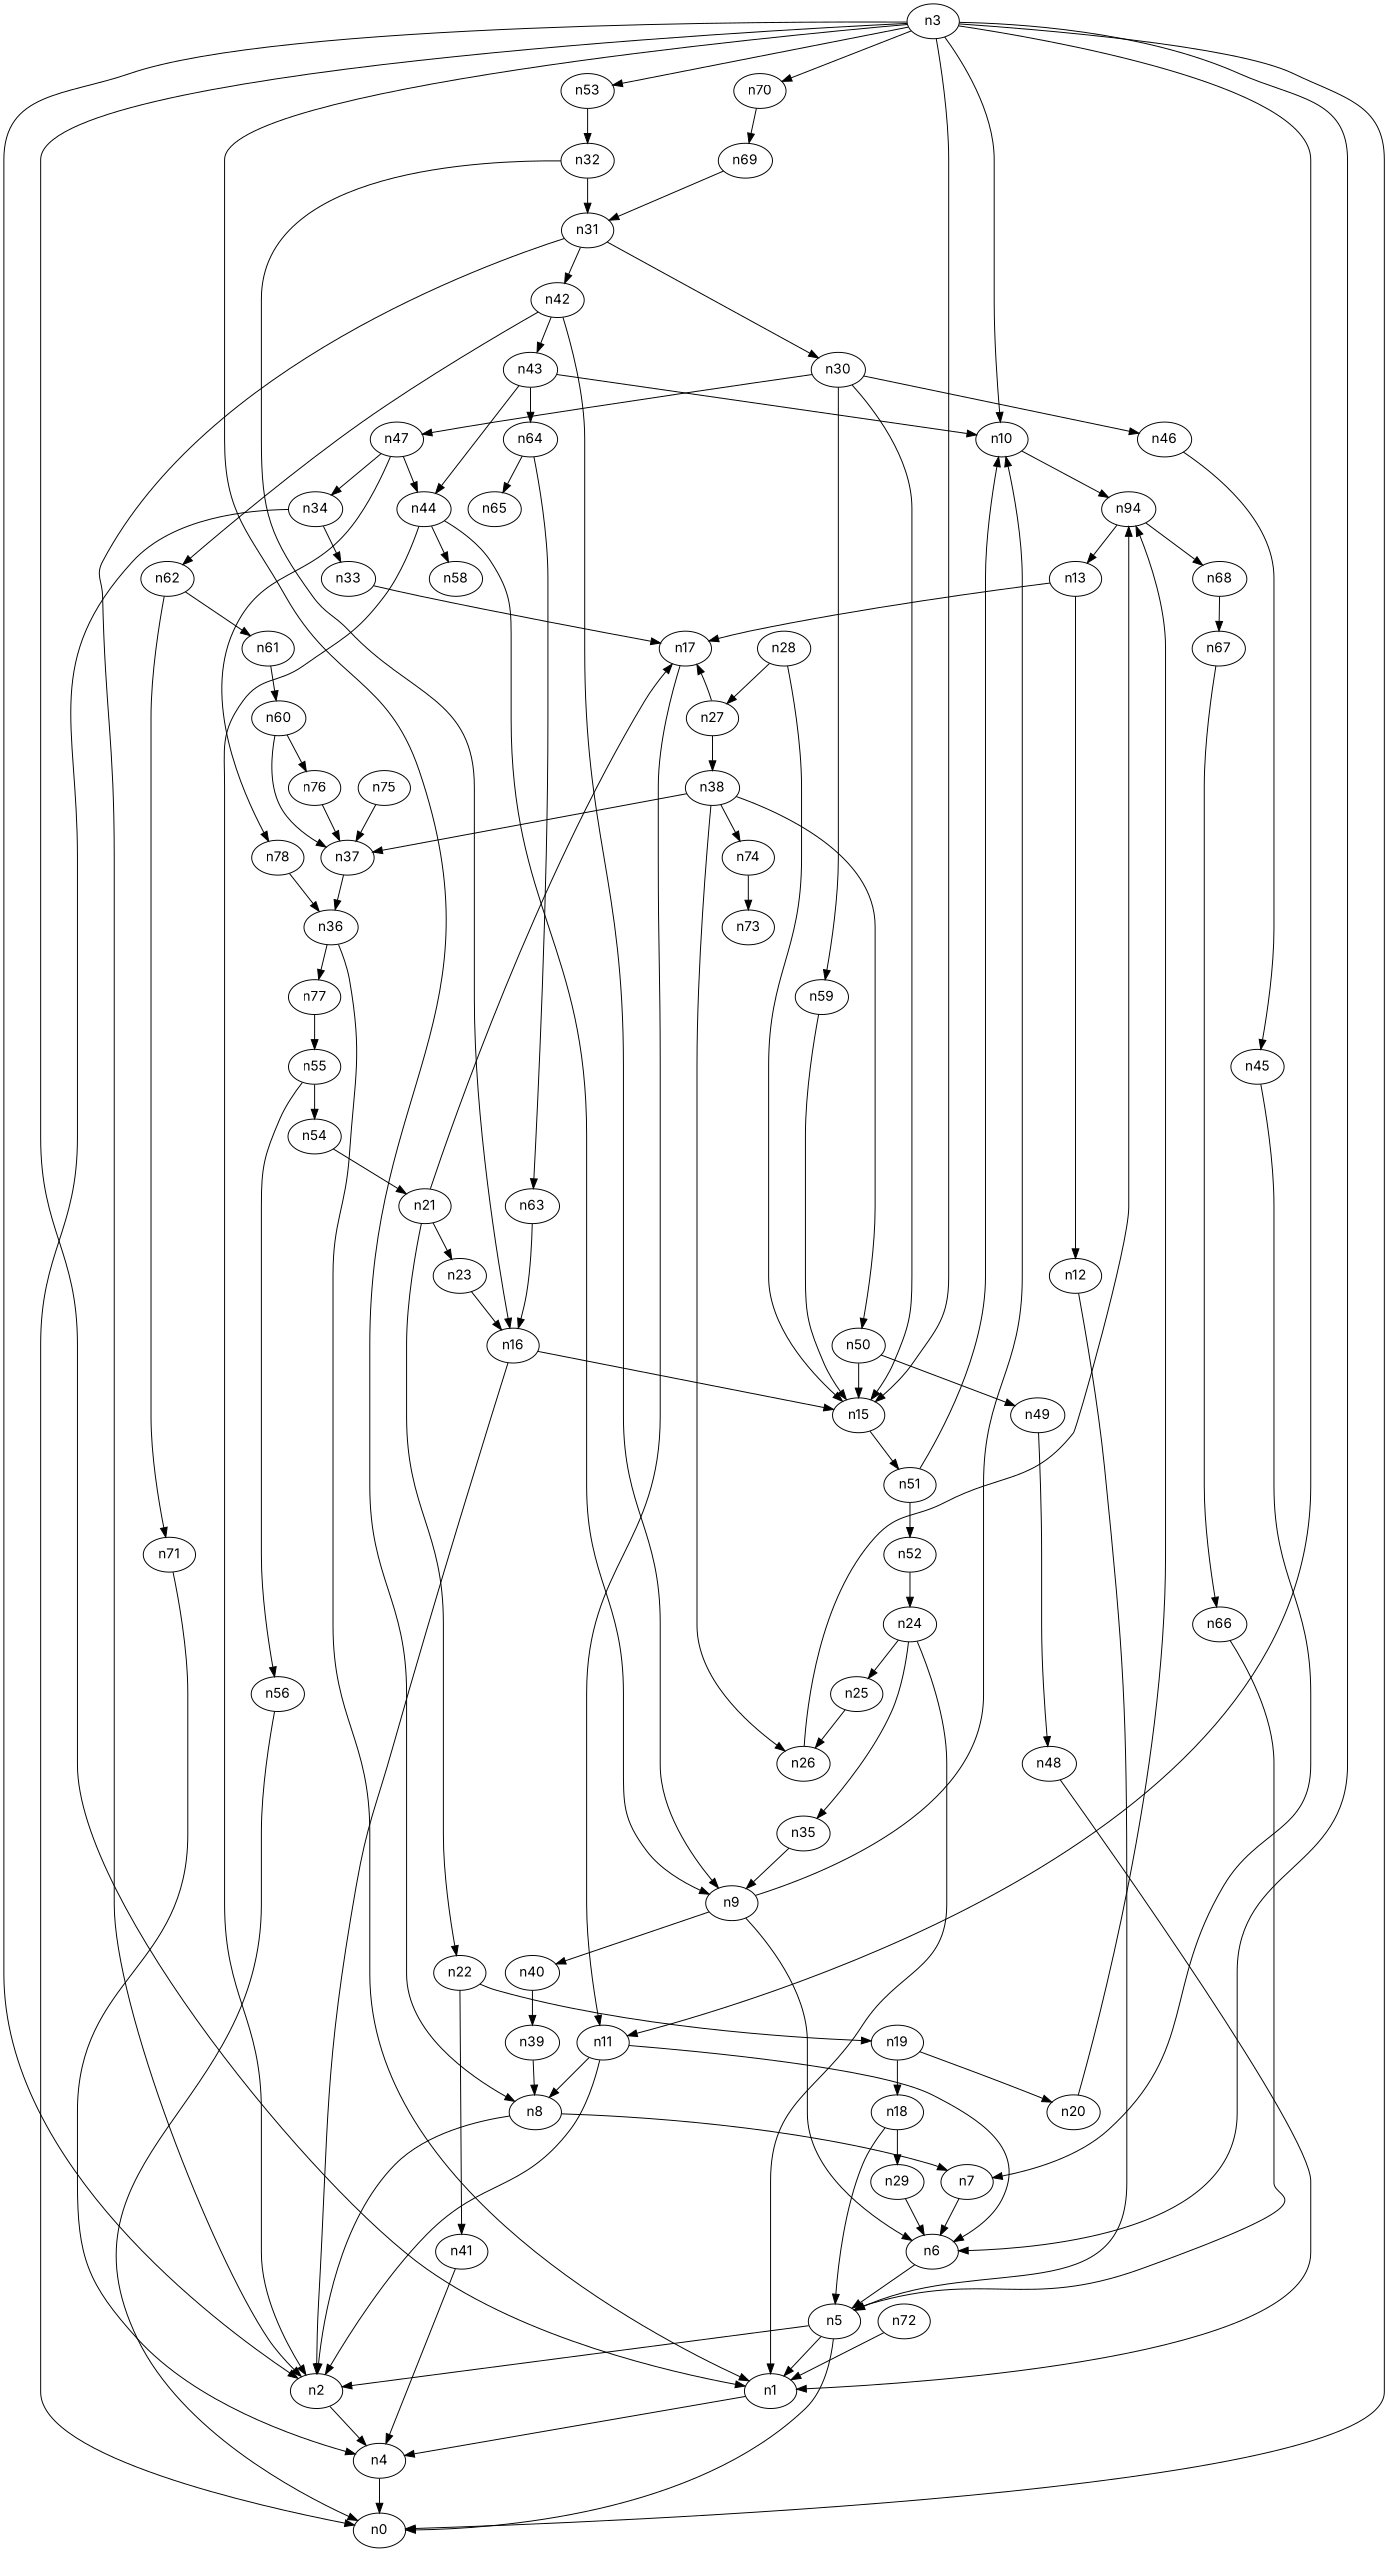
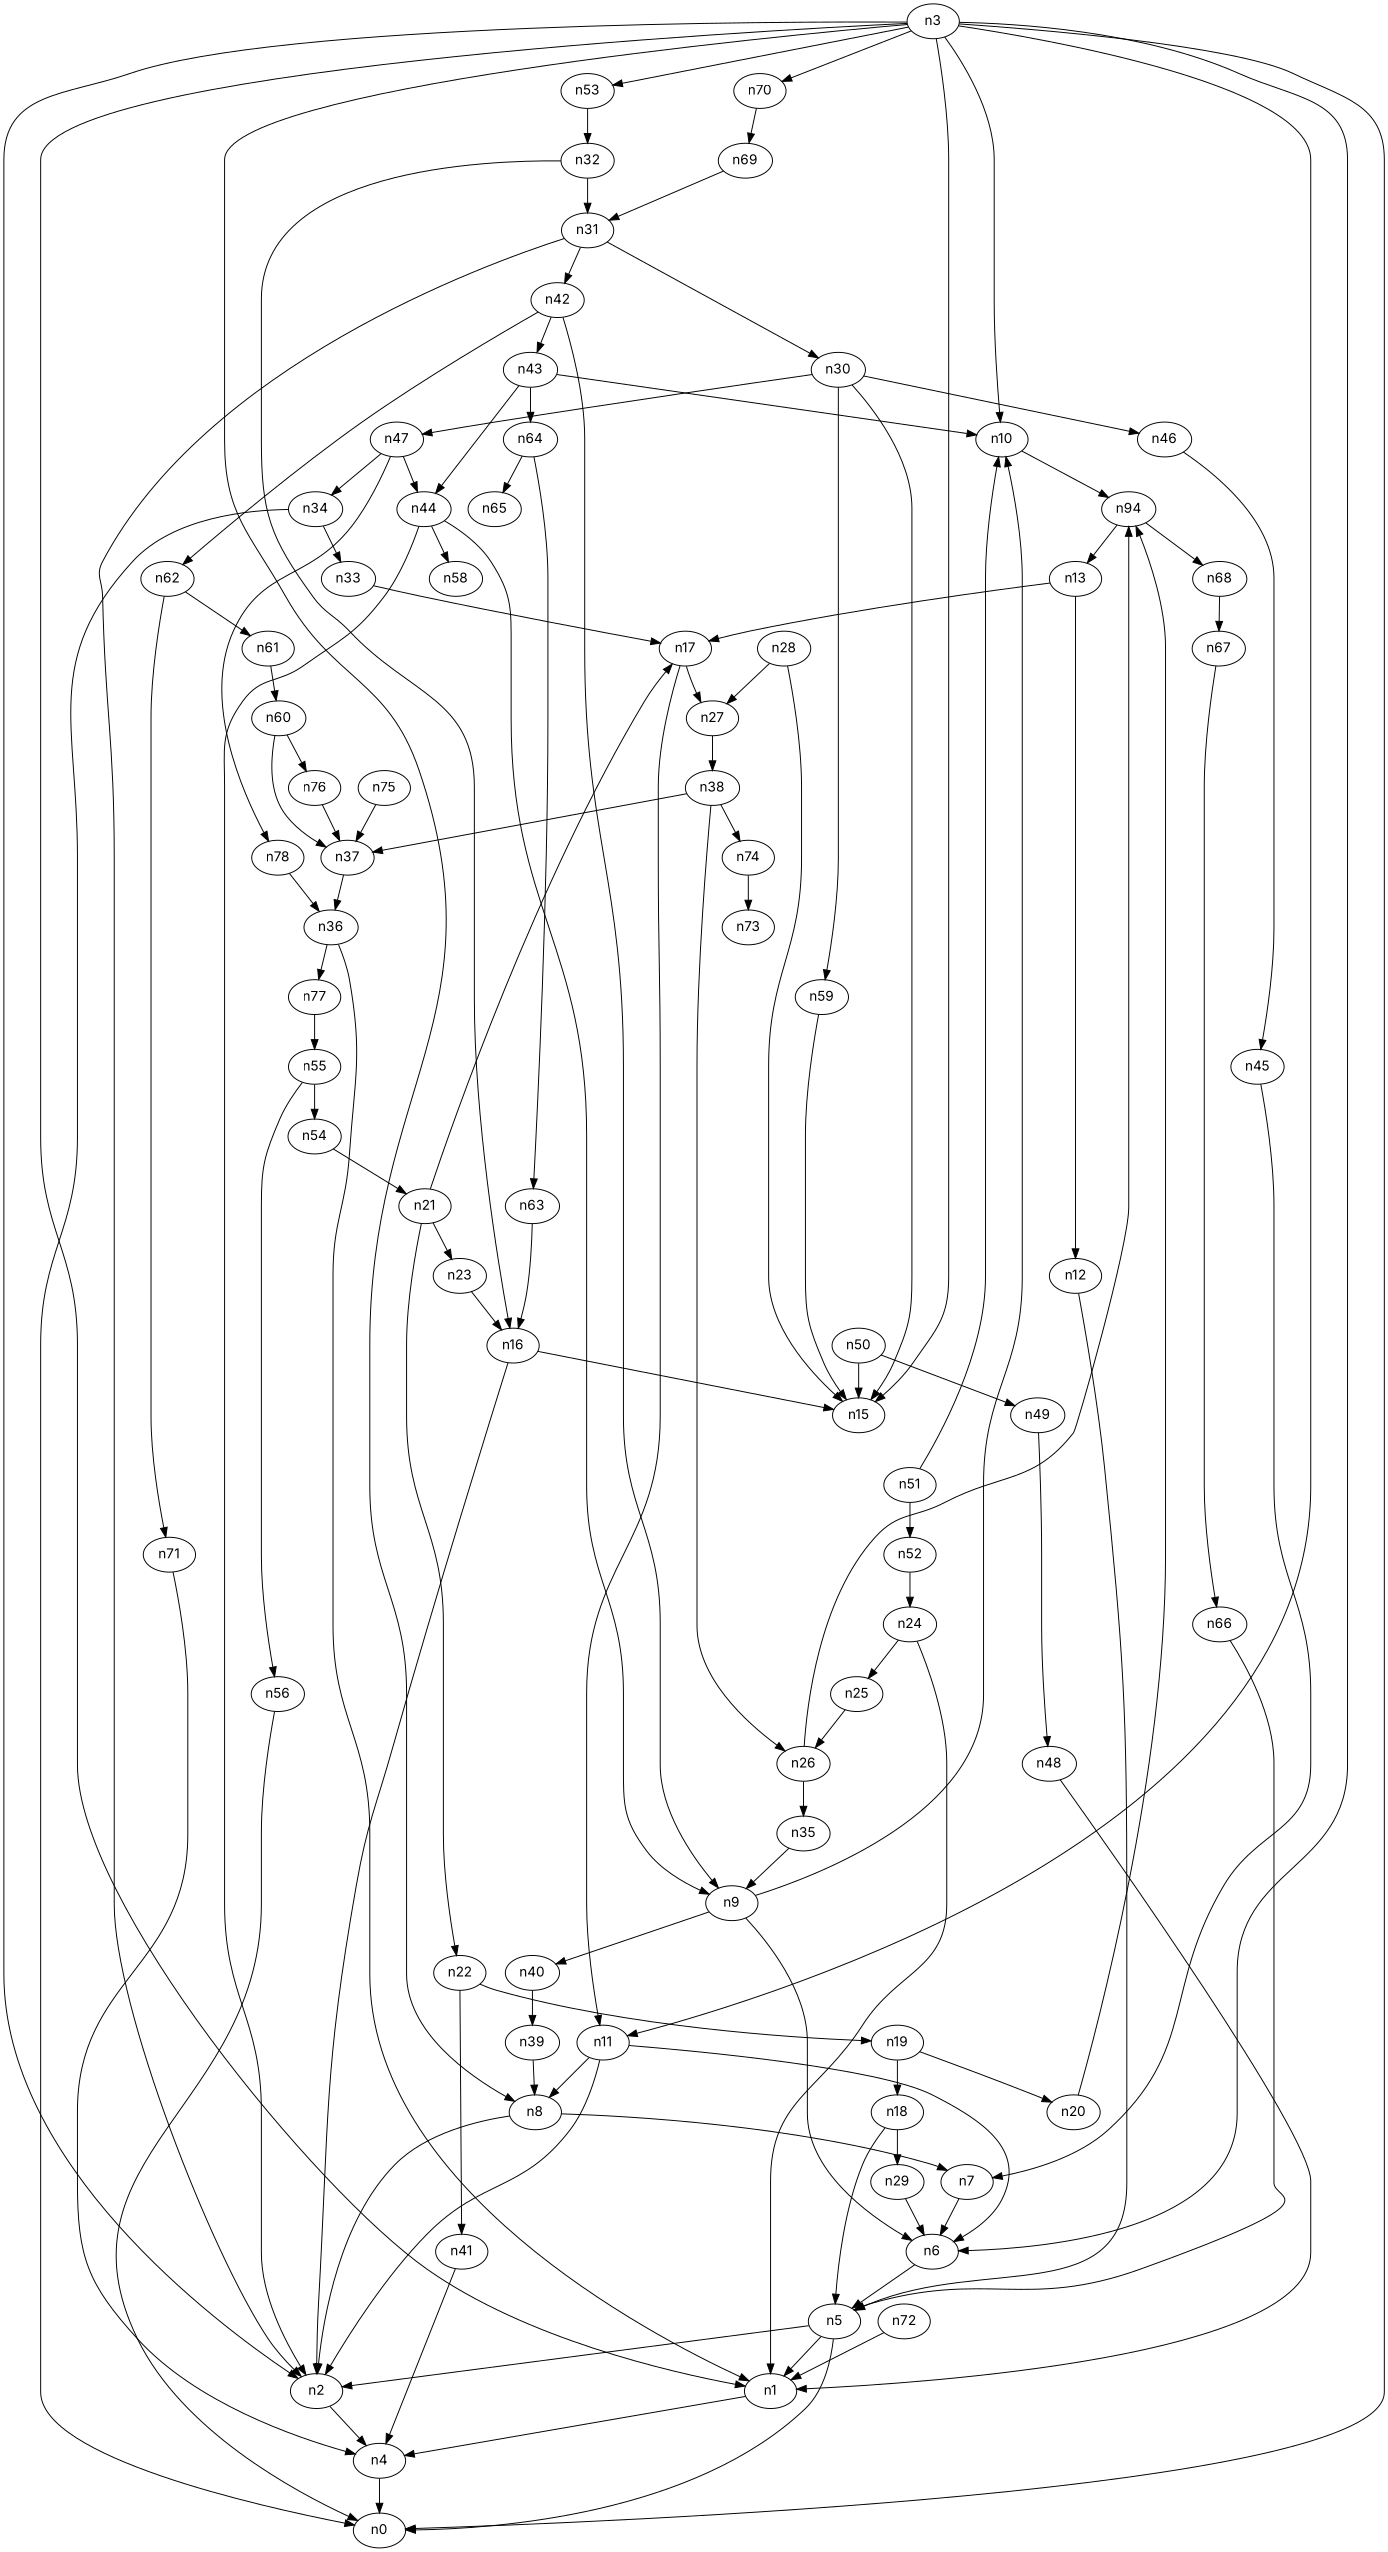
edge "n27" -> "n17": reversed
edge "n38" -> "n50": removed
edge "n15" -> "n51": removed
edge "n24" -> "n35": now "n26" -> "n35"
